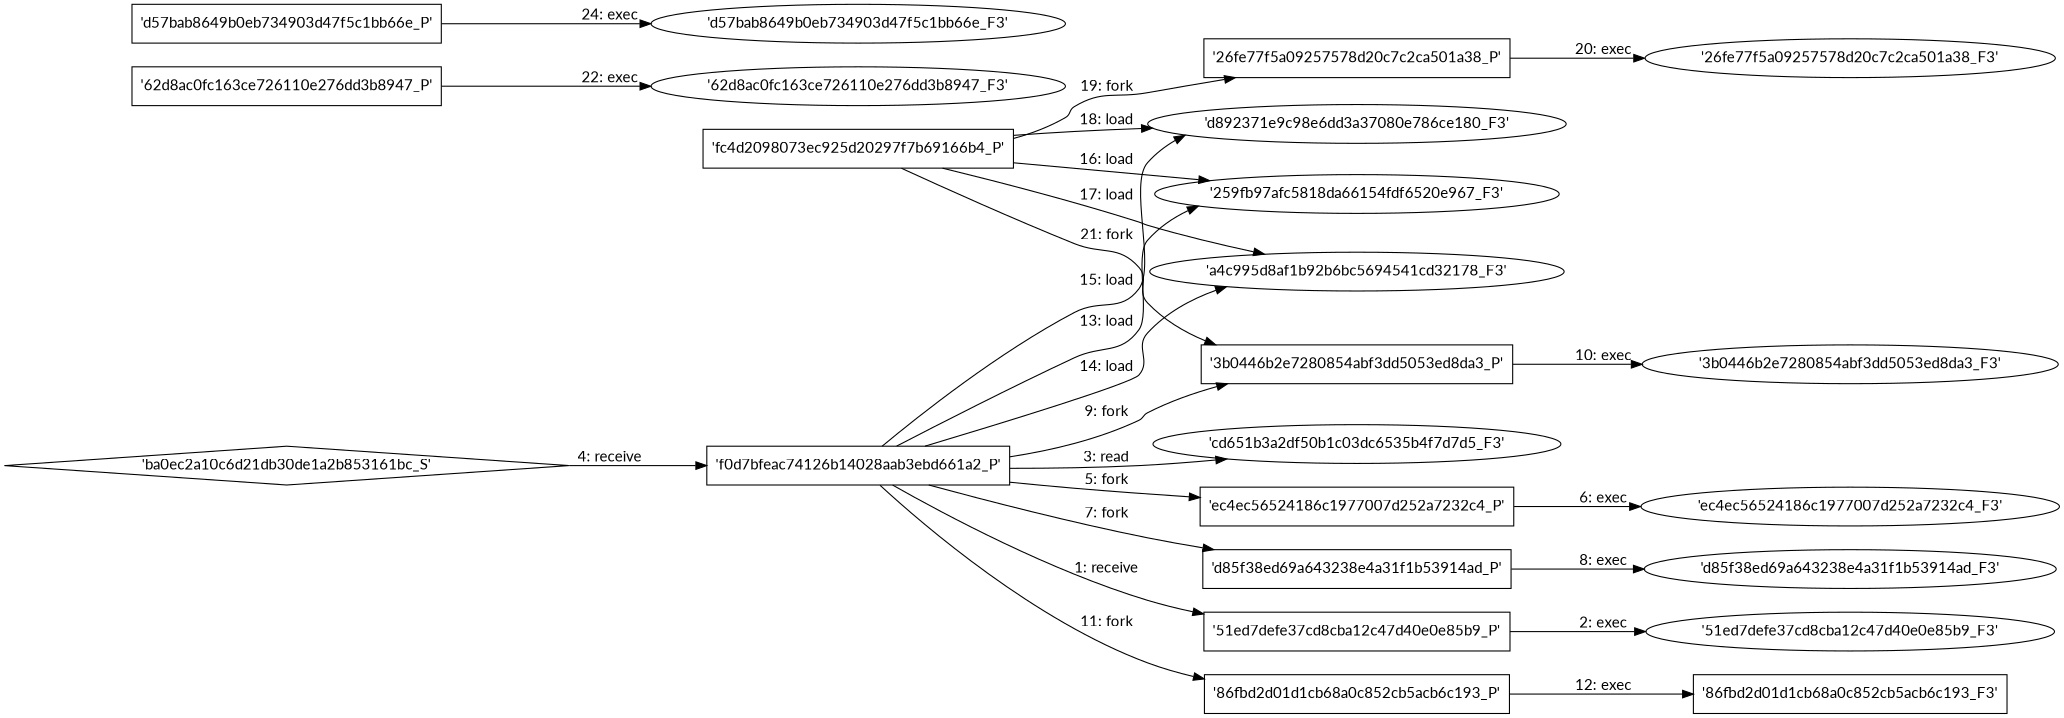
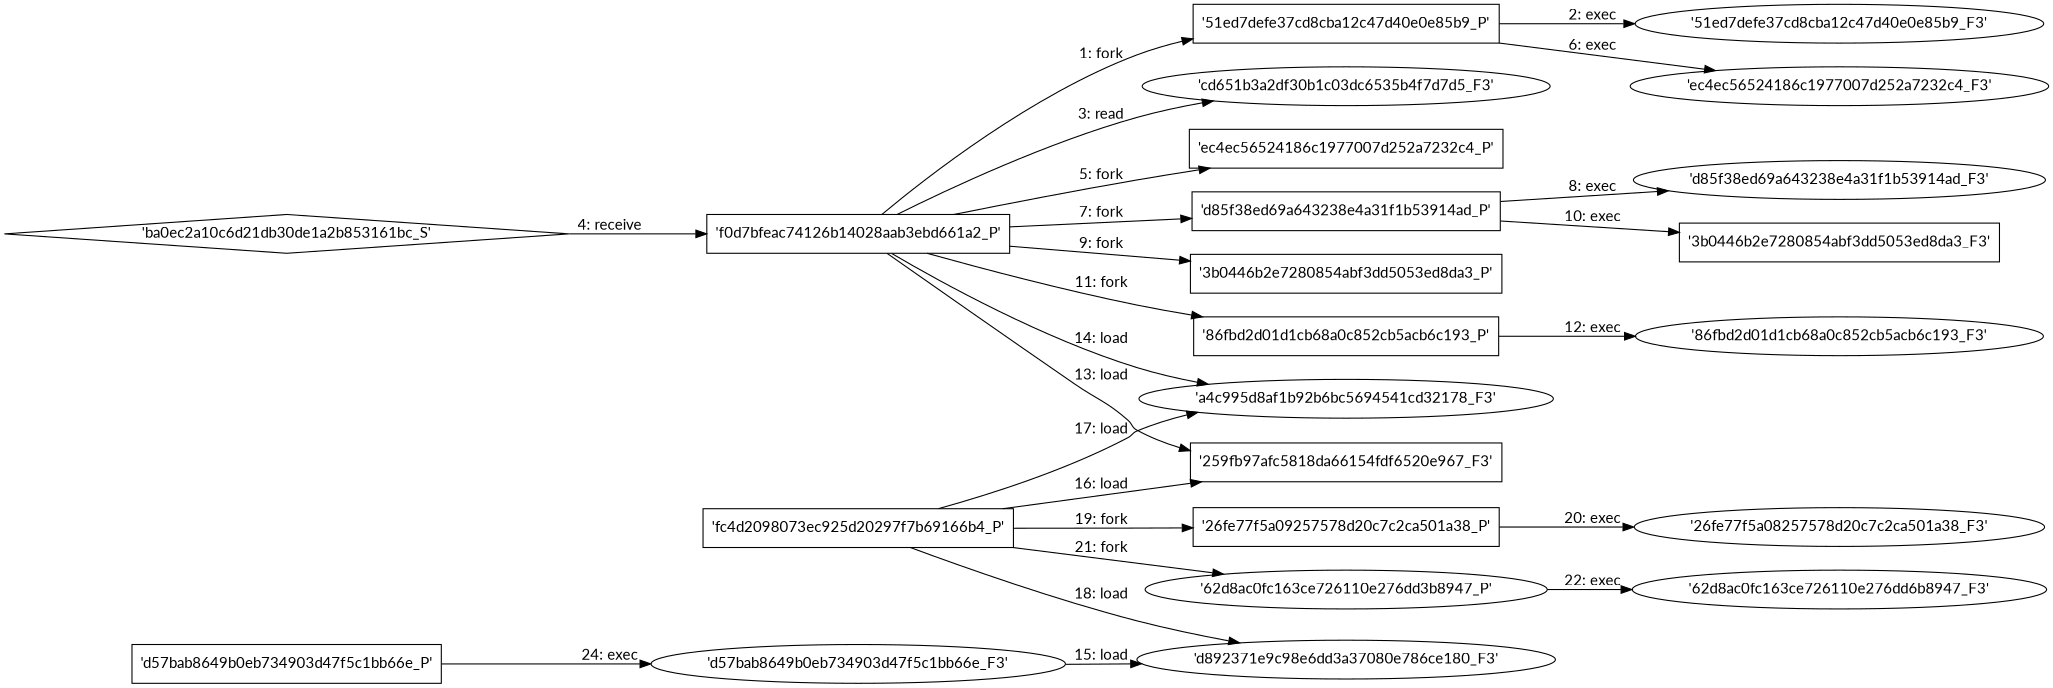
node "'26fe77f5a09257578d20c7c2ca501a38_F3'": label "'26fe77f5a09257578d20c7c2ca501a38_F3'" -> "'26fe77f5a08257578d20c7c2ca501a38_F3'"
node "'62d8ac0fc163ce726110e276dd3b8947_P'": shape box -> ellipse
node "'62d8ac0fc163ce726110e276dd3b8947_F3'": label "'62d8ac0fc163ce726110e276dd3b8947_F3'" -> "'62d8ac0fc163ce726110e276dd6b8947_F3'"
node "'259fb97afc5818da66154fdf6520e967_F3'": shape ellipse -> box
edge "'fc4d2098073ec925d20297f7b69166b4_P'" -> "'3b0446b2e7280854abf3dd5053ed8da3_P'": now "'fc4d2098073ec925d20297f7b69166b4_P'" -> "'62d8ac0fc163ce726110e276dd3b8947_P'"
edge "'f0d7bfeac74126b14028aab3ebd661a2_P'" -> "'d892371e9c98e6dd3a37080e786ce180_F3'": now "'d57bab8649b0eb734903d47f5c1bb66e_F3'" -> "'d892371e9c98e6dd3a37080e786ce180_F3'"
edge "'3b0446b2e7280854abf3dd5053ed8da3_P'" -> "'3b0446b2e7280854abf3dd5053ed8da3_F3'": now "'d85f38ed69a643238e4a31f1b53914ad_P'" -> "'3b0446b2e7280854abf3dd5053ed8da3_F3'"
node "'3b0446b2e7280854abf3dd5053ed8da3_F3'": shape ellipse -> box
node "'cd651b3a2df50b1c03dc6535b4f7d7d5_F3'": label "'cd651b3a2df50b1c03dc6535b4f7d7d5_F3'" -> "'cd651b3a2df30b1c03dc6535b4f7d7d5_F3'"
edge "'ec4ec56524186c1977007d252a7232c4_P'" -> "'ec4ec56524186c1977007d252a7232c4_F3'": now "'51ed7defe37cd8cba12c47d40e0e85b9_P'" -> "'ec4ec56524186c1977007d252a7232c4_F3'"
edge "'f0d7bfeac74126b14028aab3ebd661a2_P'" -> "'51ed7defe37cd8cba12c47d40e0e85b9_P'": label "1: receive" -> "1: fork"
node "'86fbd2d01d1cb68a0c852cb5acb6c193_F3'": shape box -> ellipse
